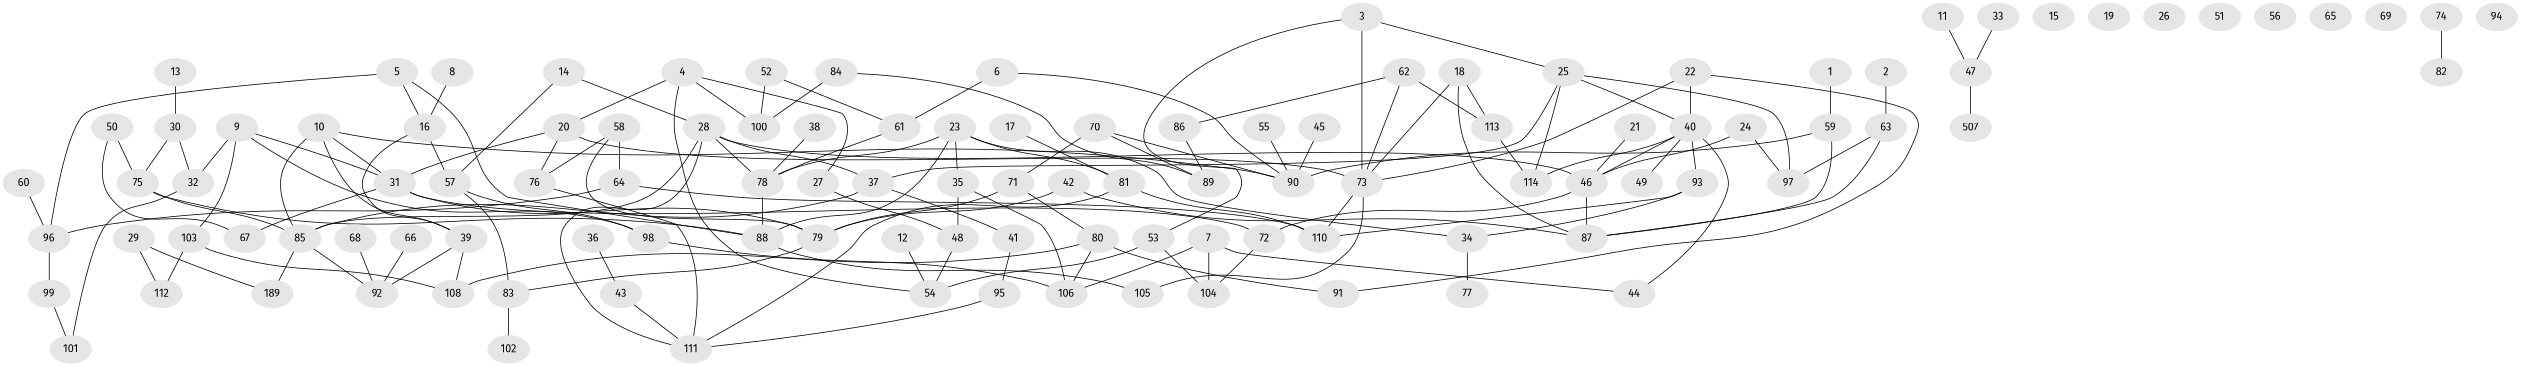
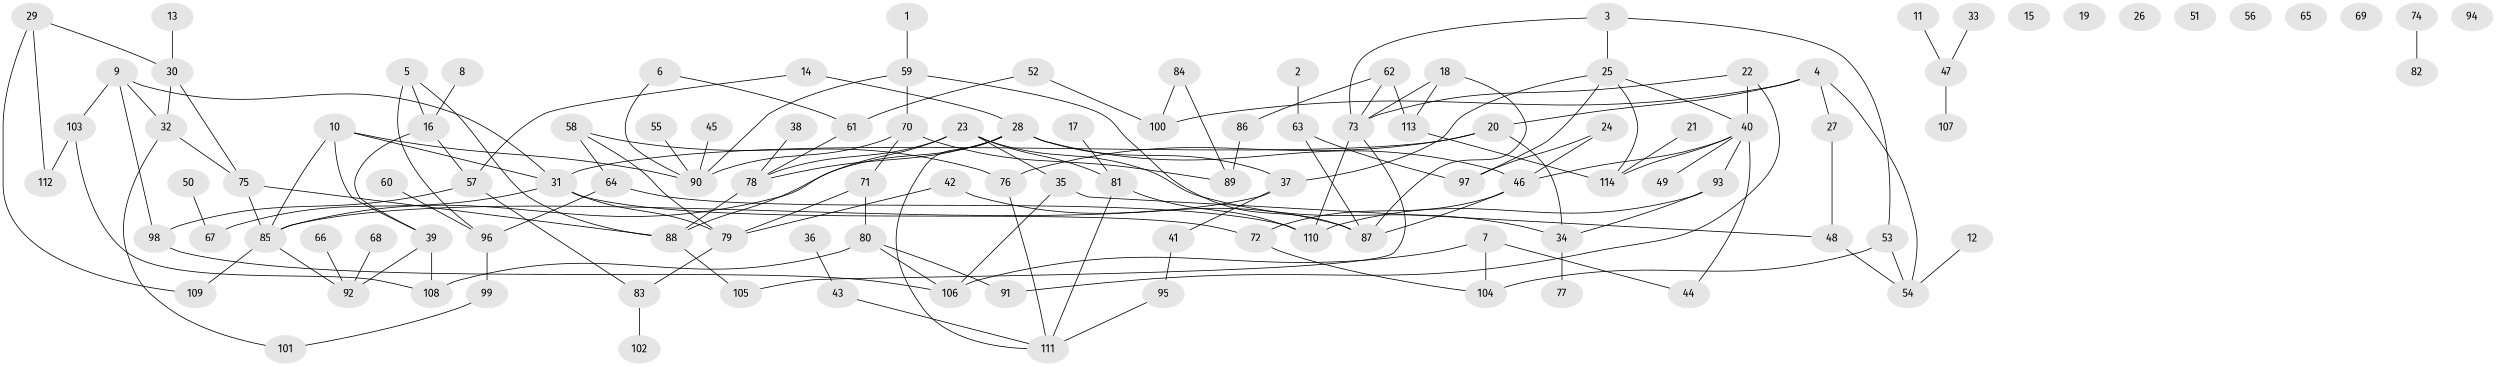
edge "29" -- "30": added
edge "59" -- "70": added
node "507": label "507" -> "107"
edge "50" -- "75": now "32" -- "75"
edge "20" -- "73": now "20" -- "34"
edge "21" -- "46": now "21" -- "114"
node "189": label "189" -> "109"
